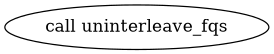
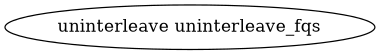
node "call uninterleave_fqs": label "call uninterleave_fqs" -> "uninterleave uninterleave_fqs"
